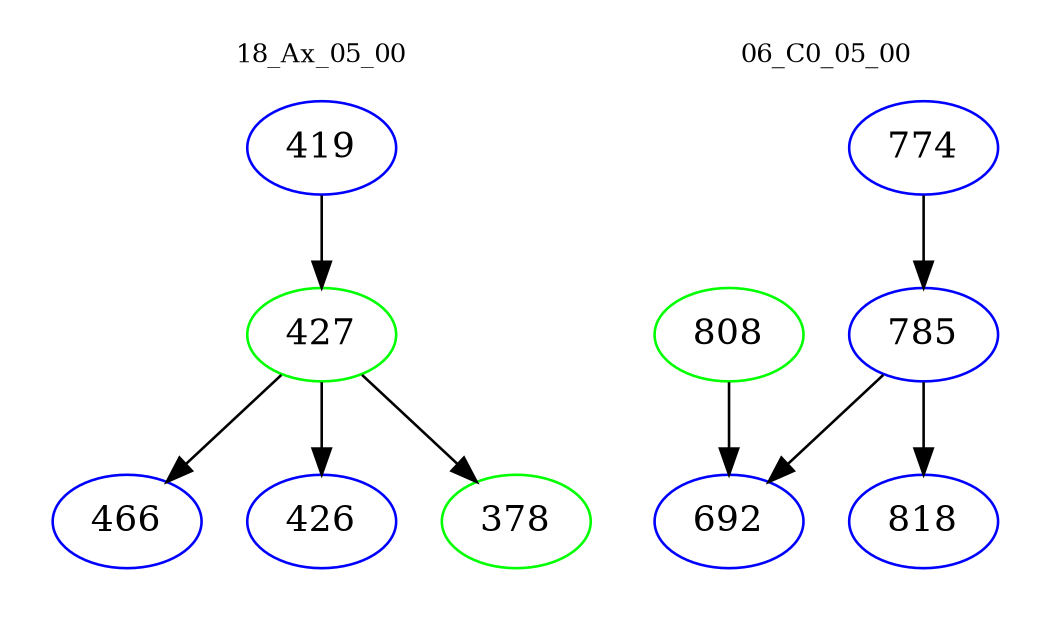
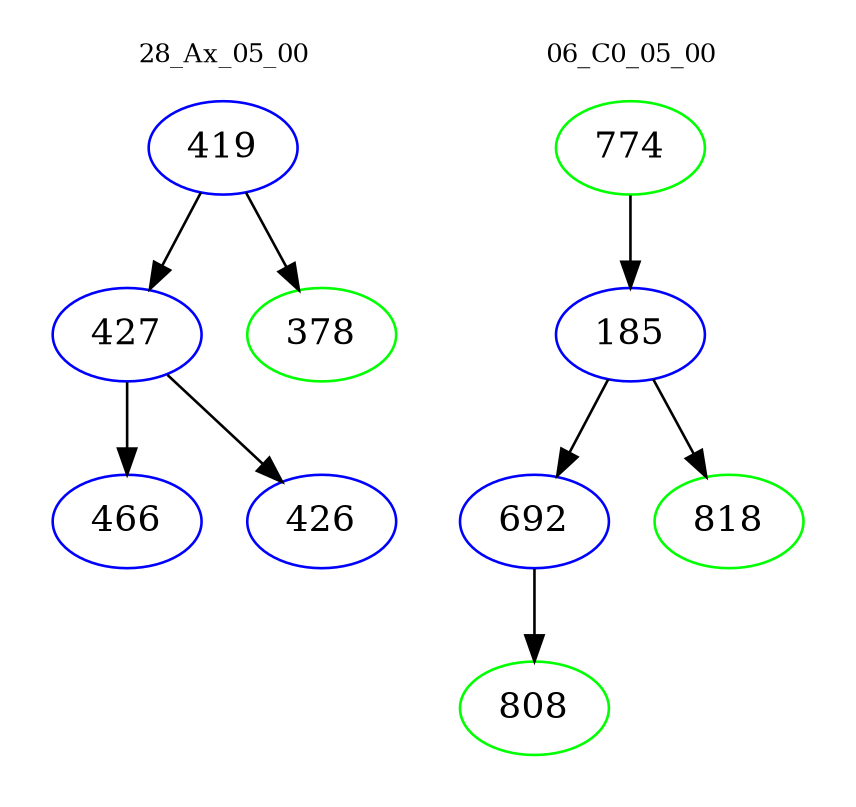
cluster "18_Ax_05_00": label "18_Ax_05_00" -> "28_Ax_05_00"
node "774": color blue -> green
node "427": color green -> blue
node "785": label "785" -> "185"
edge "808" -> "692": reversed
edge "427" -> "378": now "419" -> "378"
node "818": color blue -> green
